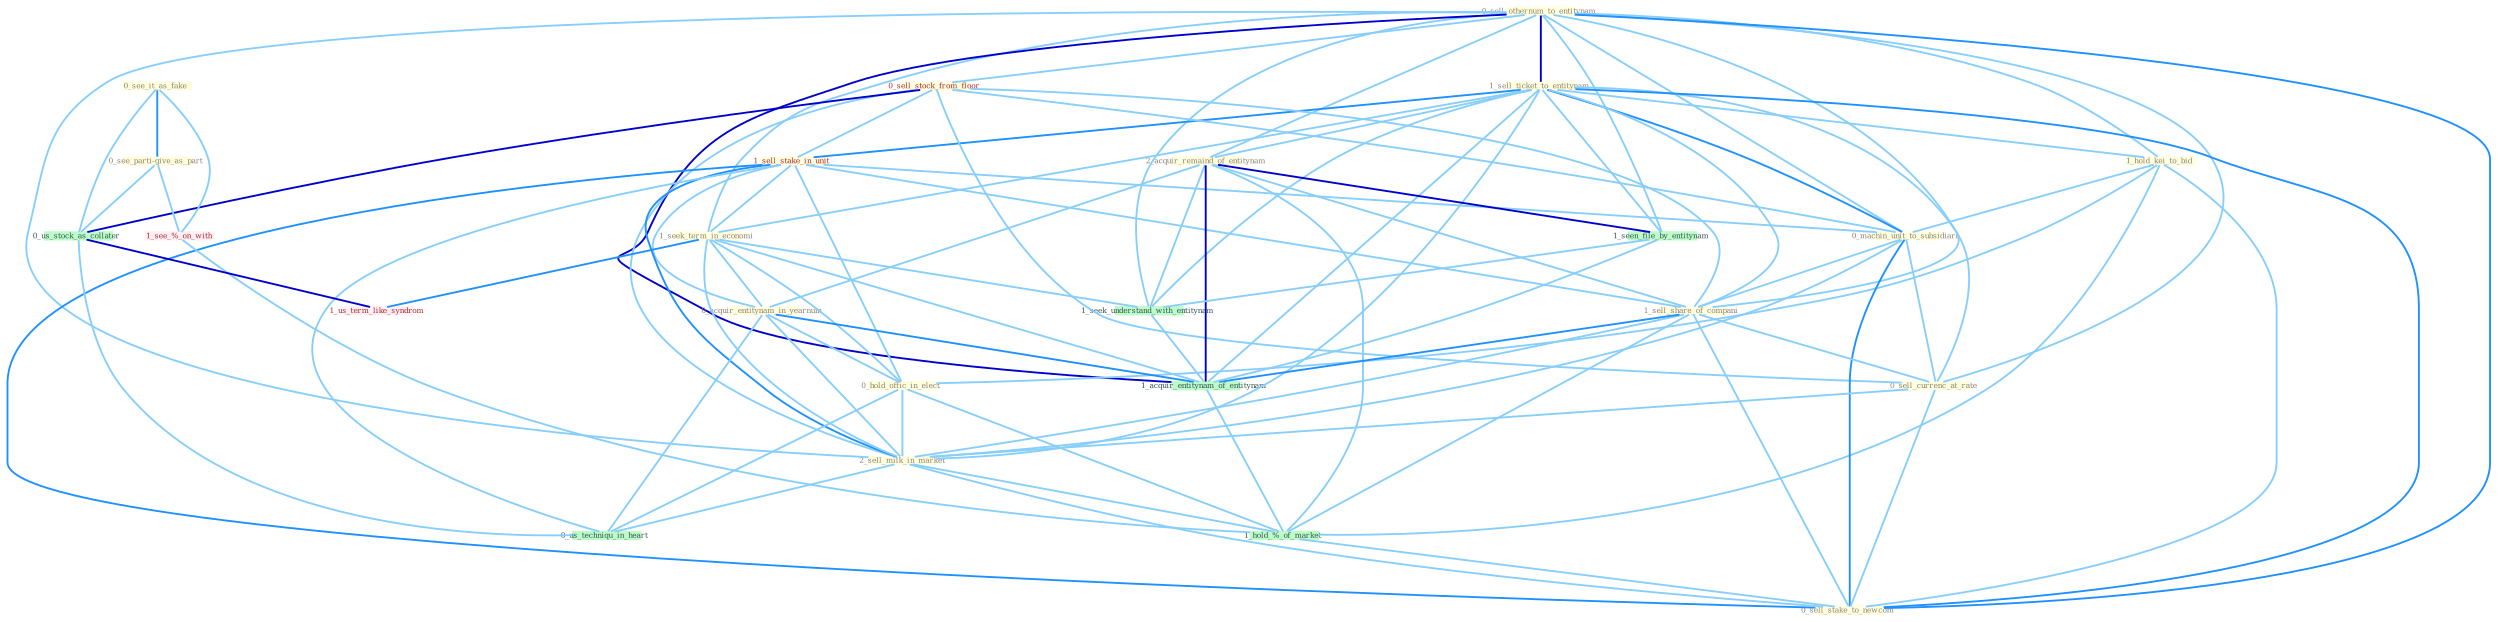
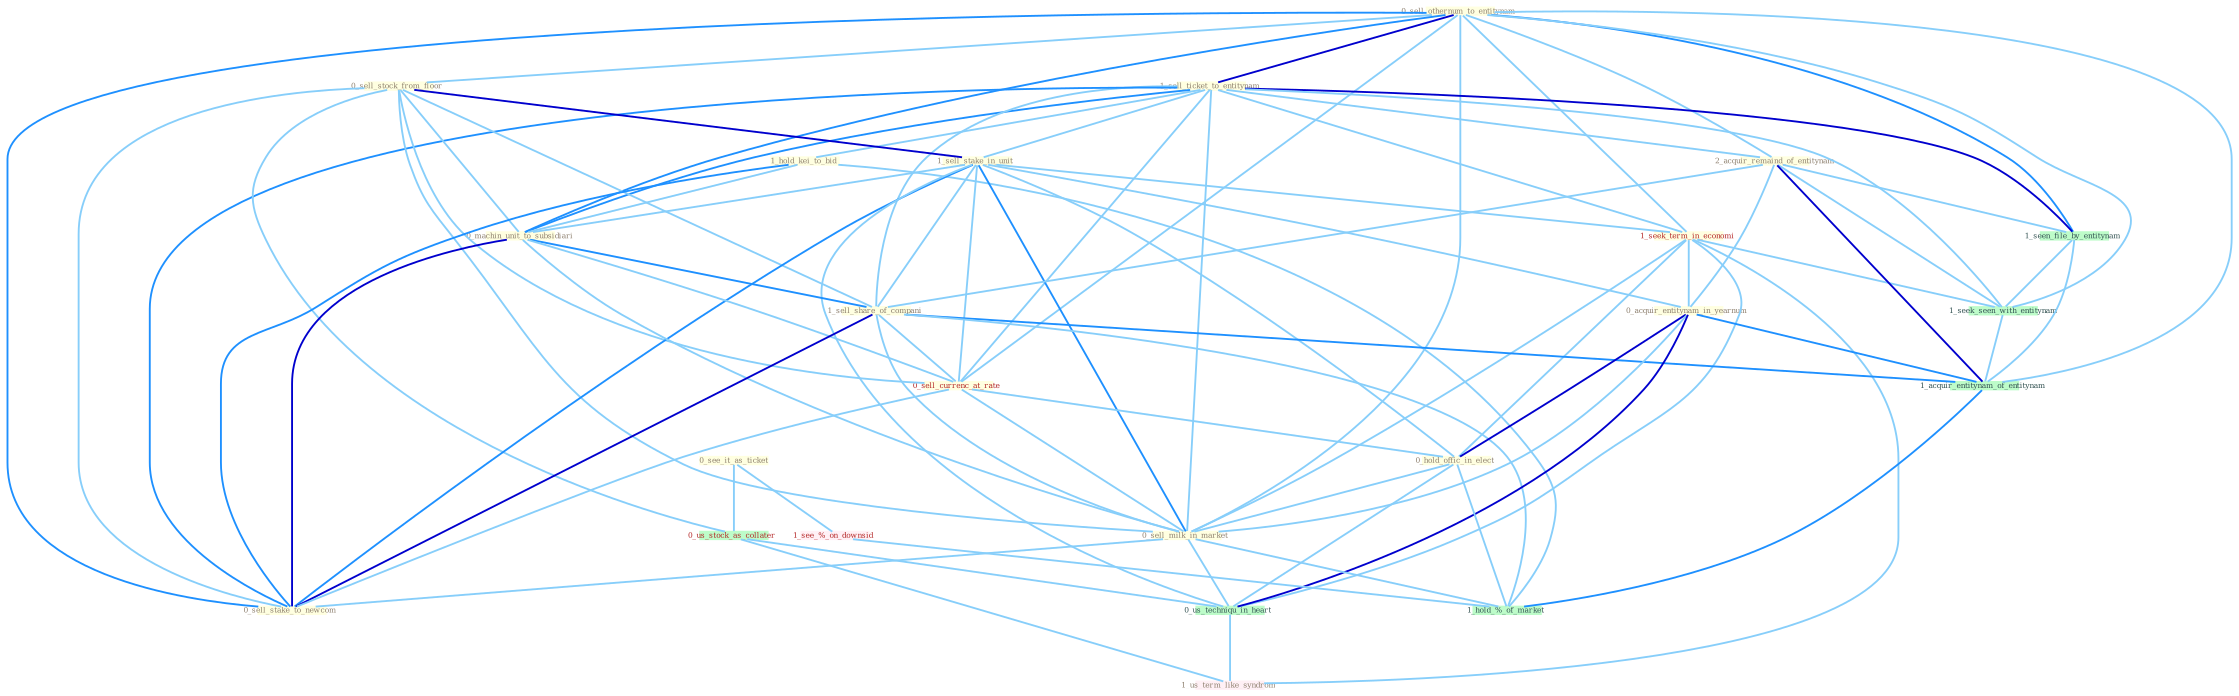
edge "0_sell_othernum_to_entitynam" -- "1_hold_kei_to_bid": removed
node "0_see_it_as_fake": label "0_see_it_as_fake" -> "0_see_it_as_ticket"
node "0_sell_stock_from_floor": fontcolor #b22222 -> #8b7d6b
edge "0_sell_othernum_to_entitynam" -- "1_sell_share_of_compani": removed
edge "0_sell_othernum_to_entitynam" -- "0_machin_unit_to_subsidiari": color #87cefa -> #1e90ff
edge "0_sell_stock_from_floor" -- "1_sell_stake_in_unit": color #87cefa -> #0000cd
edge "0_sell_othernum_to_entitynam" -- "1_seen_file_by_entitynam": color #87cefa -> #1e90ff
edge "1_sell_ticket_to_entitynam" -- "1_sell_stake_in_unit": color #1e90ff -> #87cefa
edge "0_sell_othernum_to_entitynam" -- "1_acquir_entitynam_of_entitynam": color #0000cd -> #87cefa
edge "0_sell_stock_from_floor" -- "0_us_stock_as_collater": color #0000cd -> #87cefa
edge "1_sell_ticket_to_entitynam" -- "1_seen_file_by_entitynam": color #87cefa -> #0000cd
node "0_see_parti-give_as_part": removed
node "1_sell_stake_in_unit": fontcolor #b22222 -> #8b7d6b
edge "2_acquir_remaind_of_entitynam" -- "1_seen_file_by_entitynam": color #0000cd -> #87cefa
node "0_us_stock_as_collater": fontcolor #2f4f4f -> #b22222
node "1_see_%_on_with": label "1_see_%_on_with" -> "1_see_%_on_downsid"
node "1_seek_term_in_economi": fontcolor #8b7d6b -> #b22222
edge "1_sell_ticket_to_entitynam" -- "1_acquir_entitynam_of_entitynam": removed
edge "2_acquir_remaind_of_entitynam" -- "1_hold_%_of_market": removed
edge "0_us_stock_as_collater" -- "1_us_term_like_syndrom": color #0000cd -> #87cefa
edge "1_seek_term_in_economi" -- "1_us_term_like_syndrom": color #1e90ff -> #87cefa
edge "1_sell_stake_in_unit" -- "0_sell_currenc_at_rate": added
edge "0_machin_unit_to_subsidiari" -- "1_sell_share_of_compani": color #87cefa -> #1e90ff
node "1_us_term_like_syndrom": fontcolor #b22222 -> #8b7d6b
edge "1_seek_term_in_economi" -- "1_acquir_entitynam_of_entitynam": now "1_seek_term_in_economi" -- "0_us_techniqu_in_heart"
node "1_seek_understand_with_entitynam": label "1_seek_understand_with_entitynam" -> "1_seek_seen_with_entitynam"
edge "1_hold_kei_to_bid" -- "0_hold_offic_in_elect": now "0_sell_currenc_at_rate" -- "0_hold_offic_in_elect"
edge "0_acquir_entitynam_in_yearnum" -- "0_hold_offic_in_elect": color #87cefa -> #0000cd
node "0_sell_currenc_at_rate": fontcolor #8b7d6b -> #b22222
edge "0_machin_unit_to_subsidiari" -- "0_sell_stake_to_newcom": color #1e90ff -> #0000cd
edge "0_acquir_entitynam_in_yearnum" -- "0_us_techniqu_in_heart": color #87cefa -> #0000cd
edge "1_acquir_entitynam_of_entitynam" -- "1_hold_%_of_market": color #87cefa -> #1e90ff
edge "1_sell_share_of_compani" -- "0_sell_stake_to_newcom": color #87cefa -> #0000cd
node "2_sell_milk_in_market": label "2_sell_milk_in_market" -> "0_sell_milk_in_market"
edge "1_hold_kei_to_bid" -- "0_sell_stake_to_newcom": color #87cefa -> #1e90ff
edge "1_hold_%_of_market" -- "0_sell_stake_to_newcom": now "0_sell_stock_from_floor" -- "0_sell_stake_to_newcom"
edge "0_us_techniqu_in_heart" -- "1_us_term_like_syndrom": added
